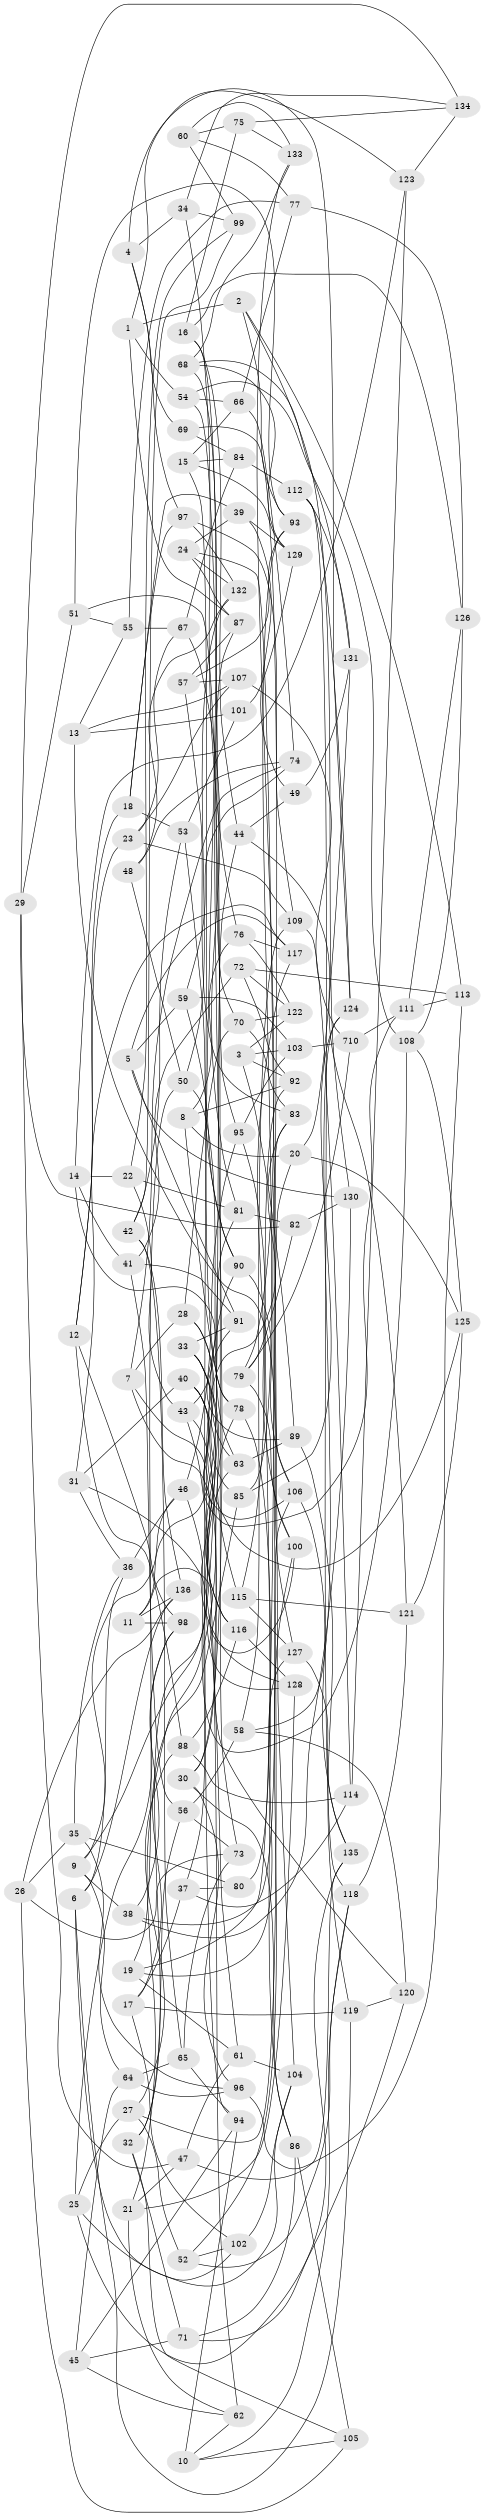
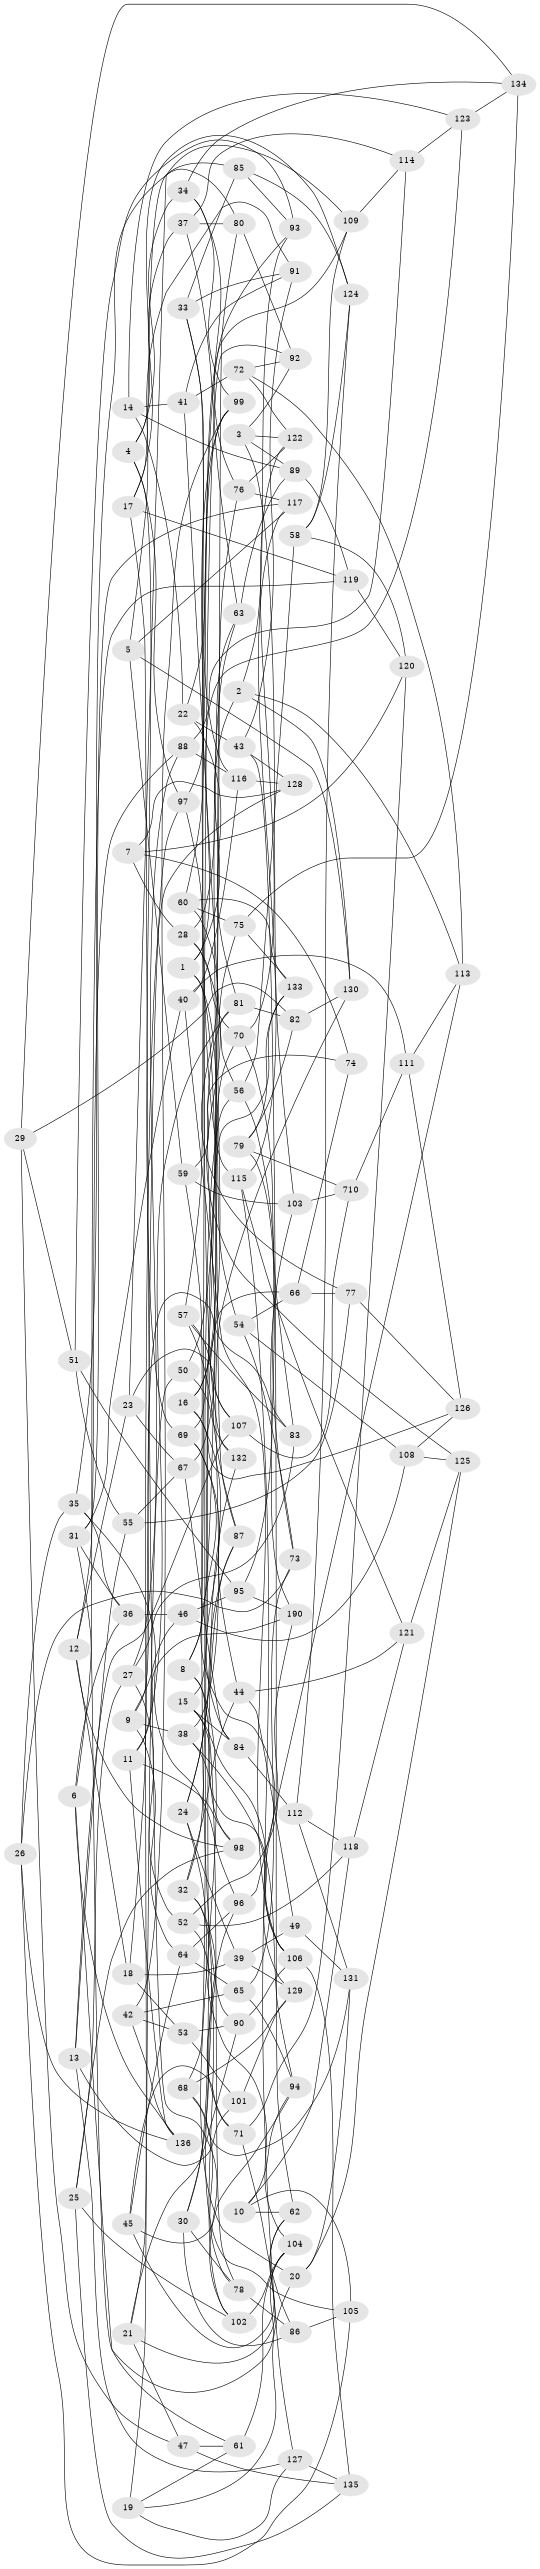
edge "80" -- "69": added
node "48": removed
node "100": label "100" -> "190"
